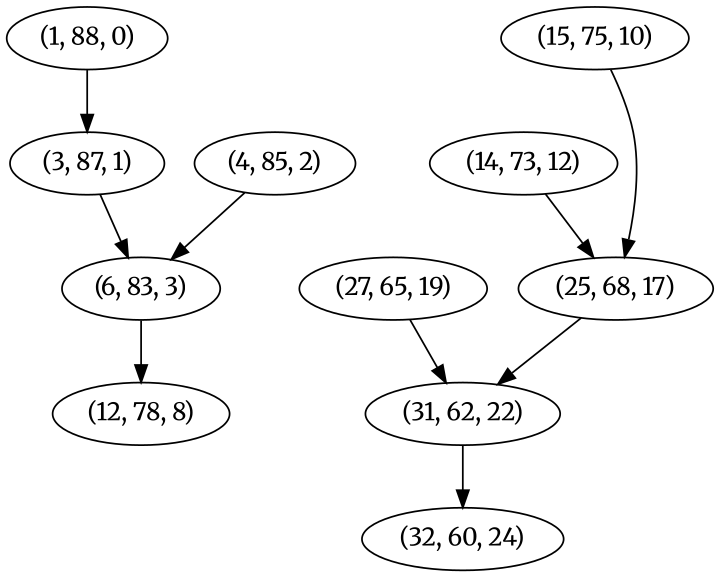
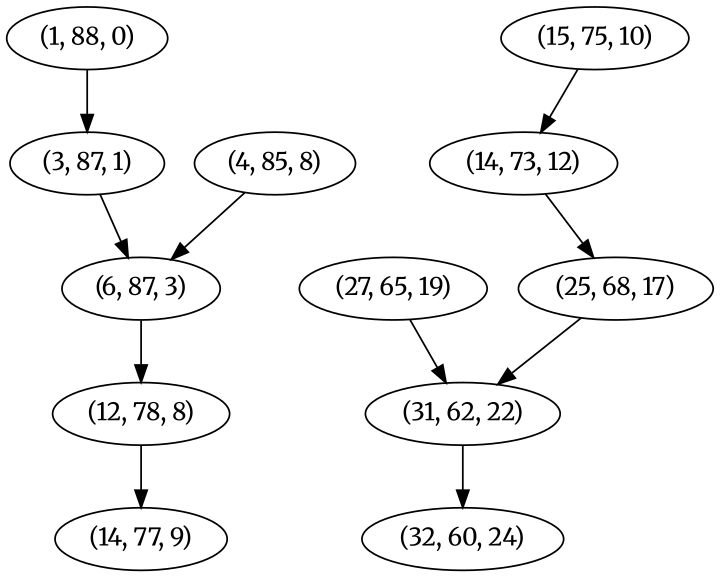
edge "(15, 75, 10)" -> "(25, 68, 17)": now "(15, 75, 10)" -> "(14, 73, 12)"
node "(4, 85, 2)": label "(4, 85, 2)" -> "(4, 85, 8)"
node "(6, 83, 3)": label "(6, 83, 3)" -> "(6, 87, 3)"
node "(14, 77, 9)": added
